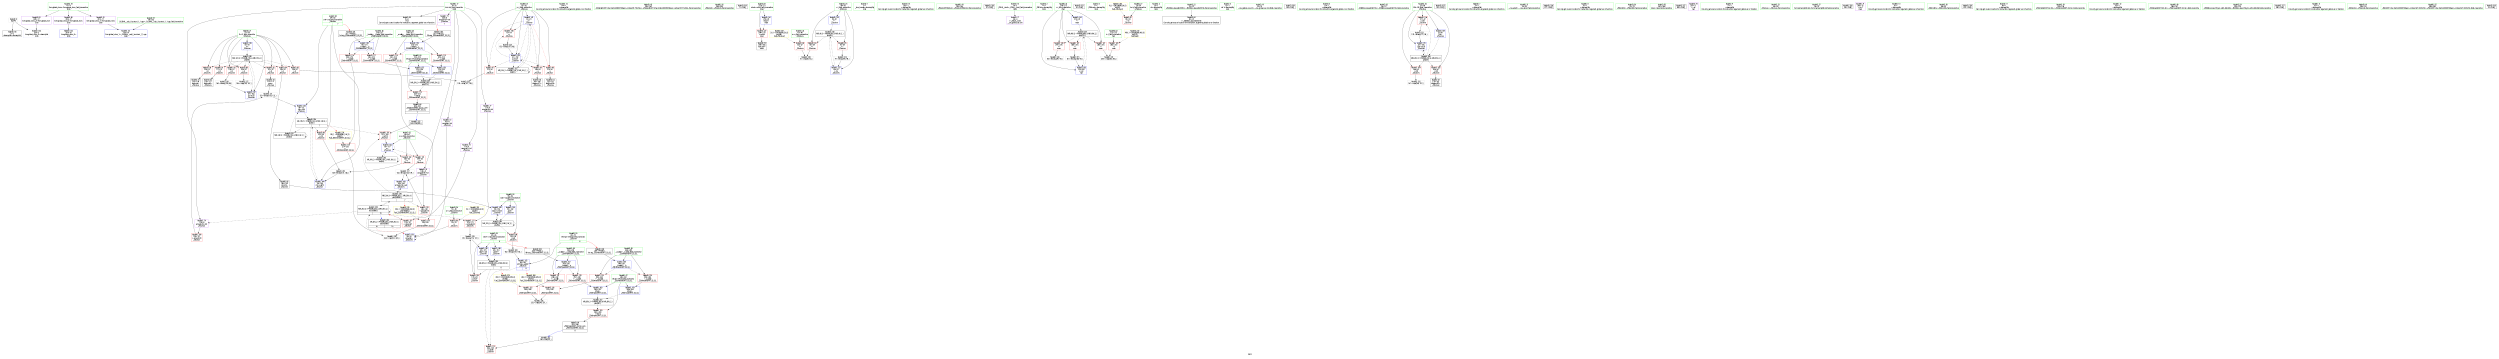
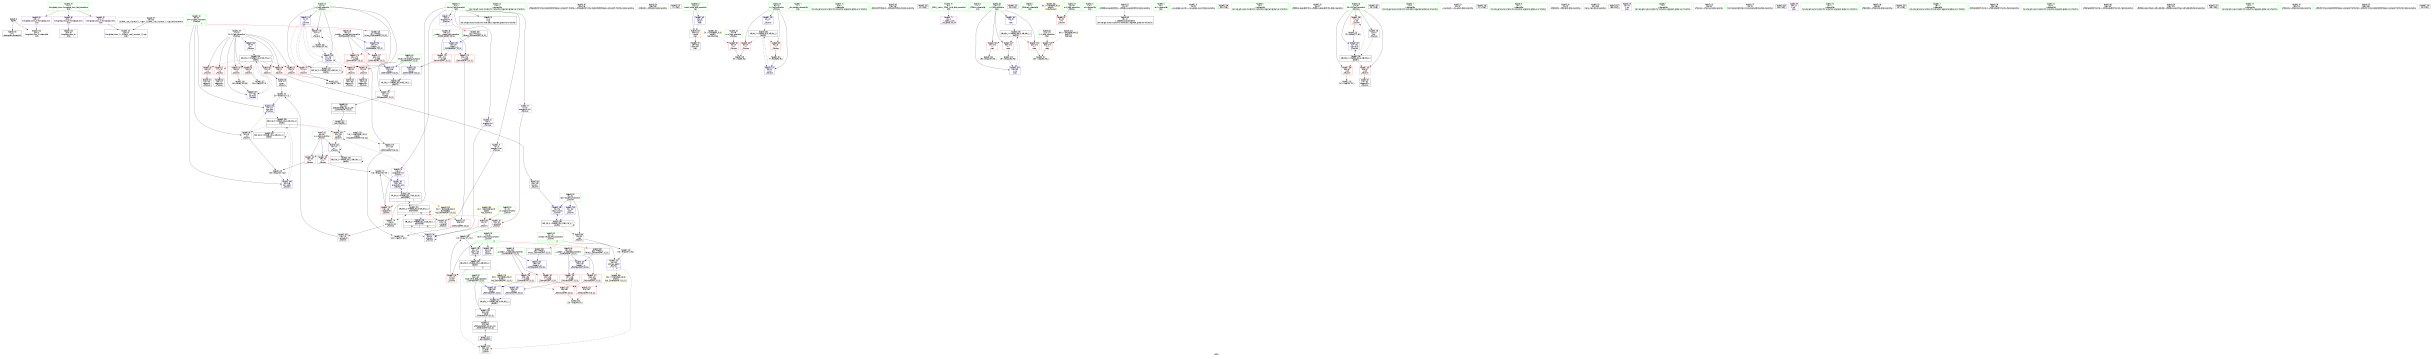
edge "NodeID: 251" -> "NodeID: 140": now "NodeID: 96" -> "NodeID: 140"
